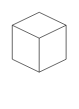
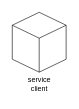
node "service client": added
